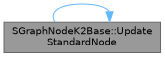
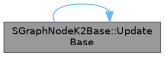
node "SGraphNodeK2Base::Update StandardNode": label "SGraphNodeK2Base::Update StandardNode" -> "SGraphNodeK2Base::Update Base"
